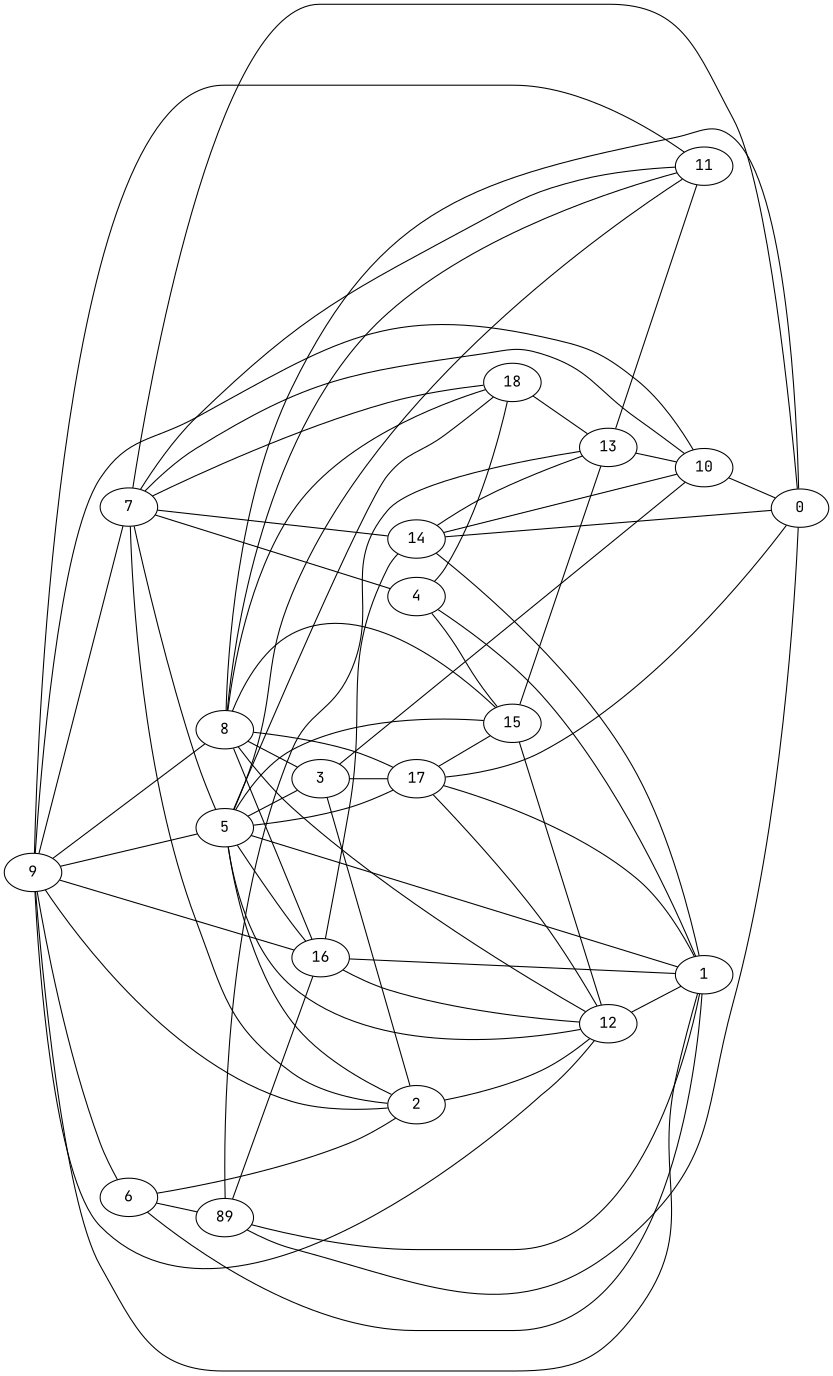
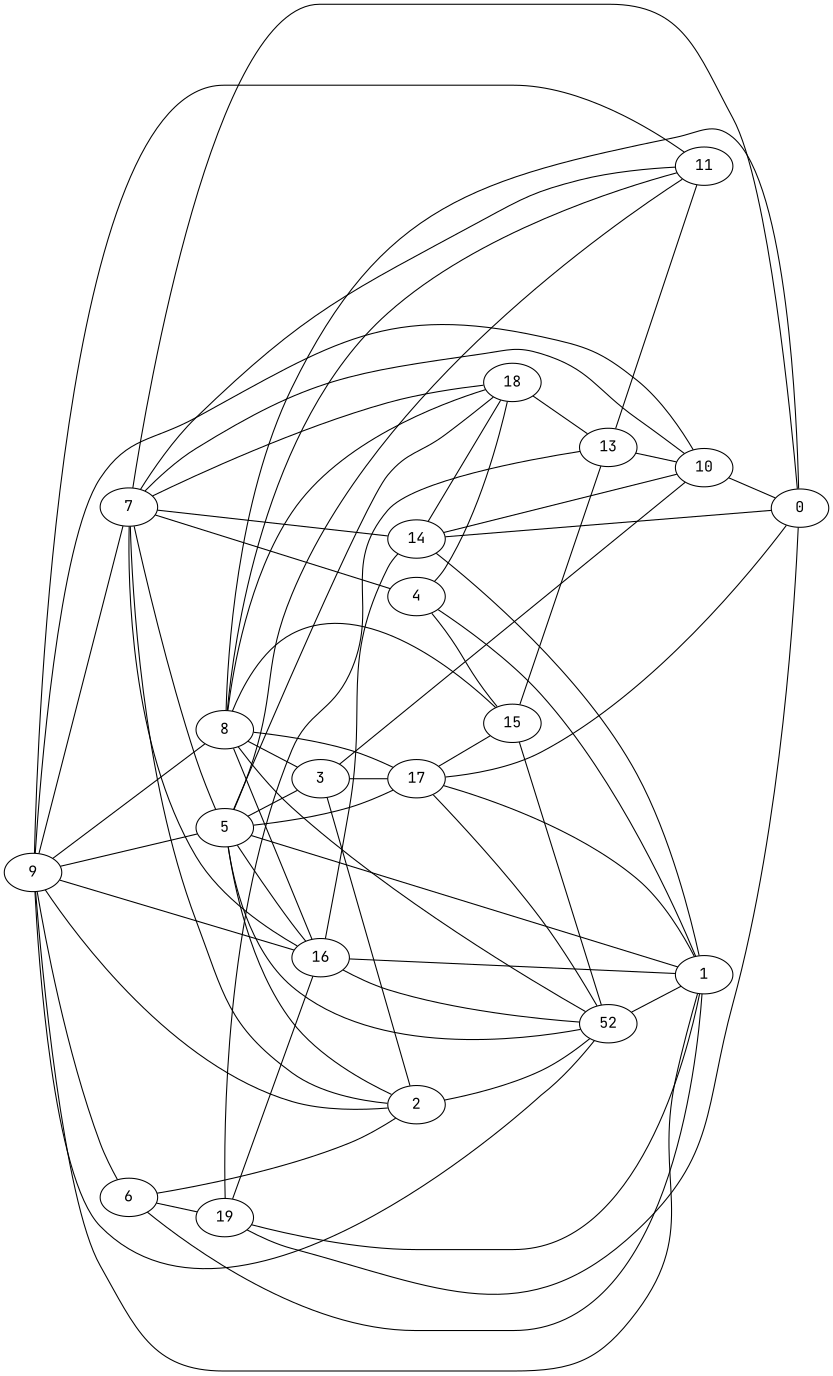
edge "13" -- "14": now "18" -- "14"
edge "15" -- "5": removed
edge "7" -- "16": added
node "12": label "12" -> "52"
node "89": label "89" -> "19"
